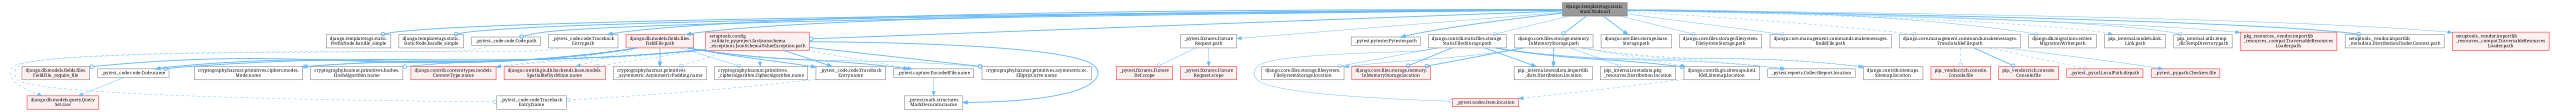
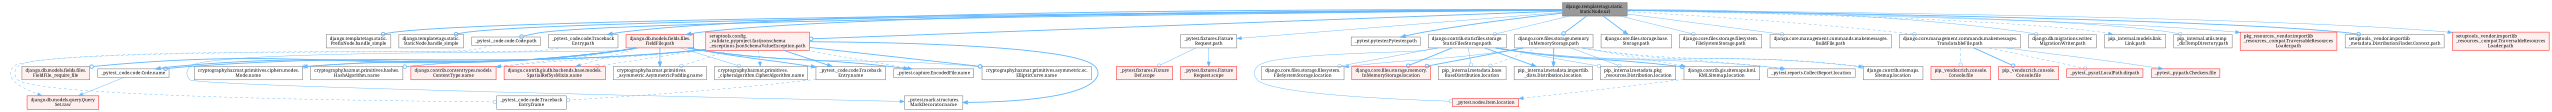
edge "django.contrib.staticfiles.storage. StaticFilesStorage.path" -> "pip._internal.metadata.pkg _resources.Distribution.location": added
node "pip._internal.metadata.base. BaseDistribution.location": added
edge "_pytest.capture.EncodedFile.name" -> "_pytest.mark.structures. MarkDecorator.name": now "django.db.models.fields.files. FieldFile.path" -> "_pytest.mark.structures. MarkDecorator.name"
